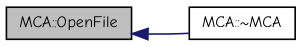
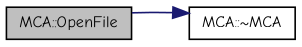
edge "MCA::~MCA" -> "MCA::OpenFile": reversed
